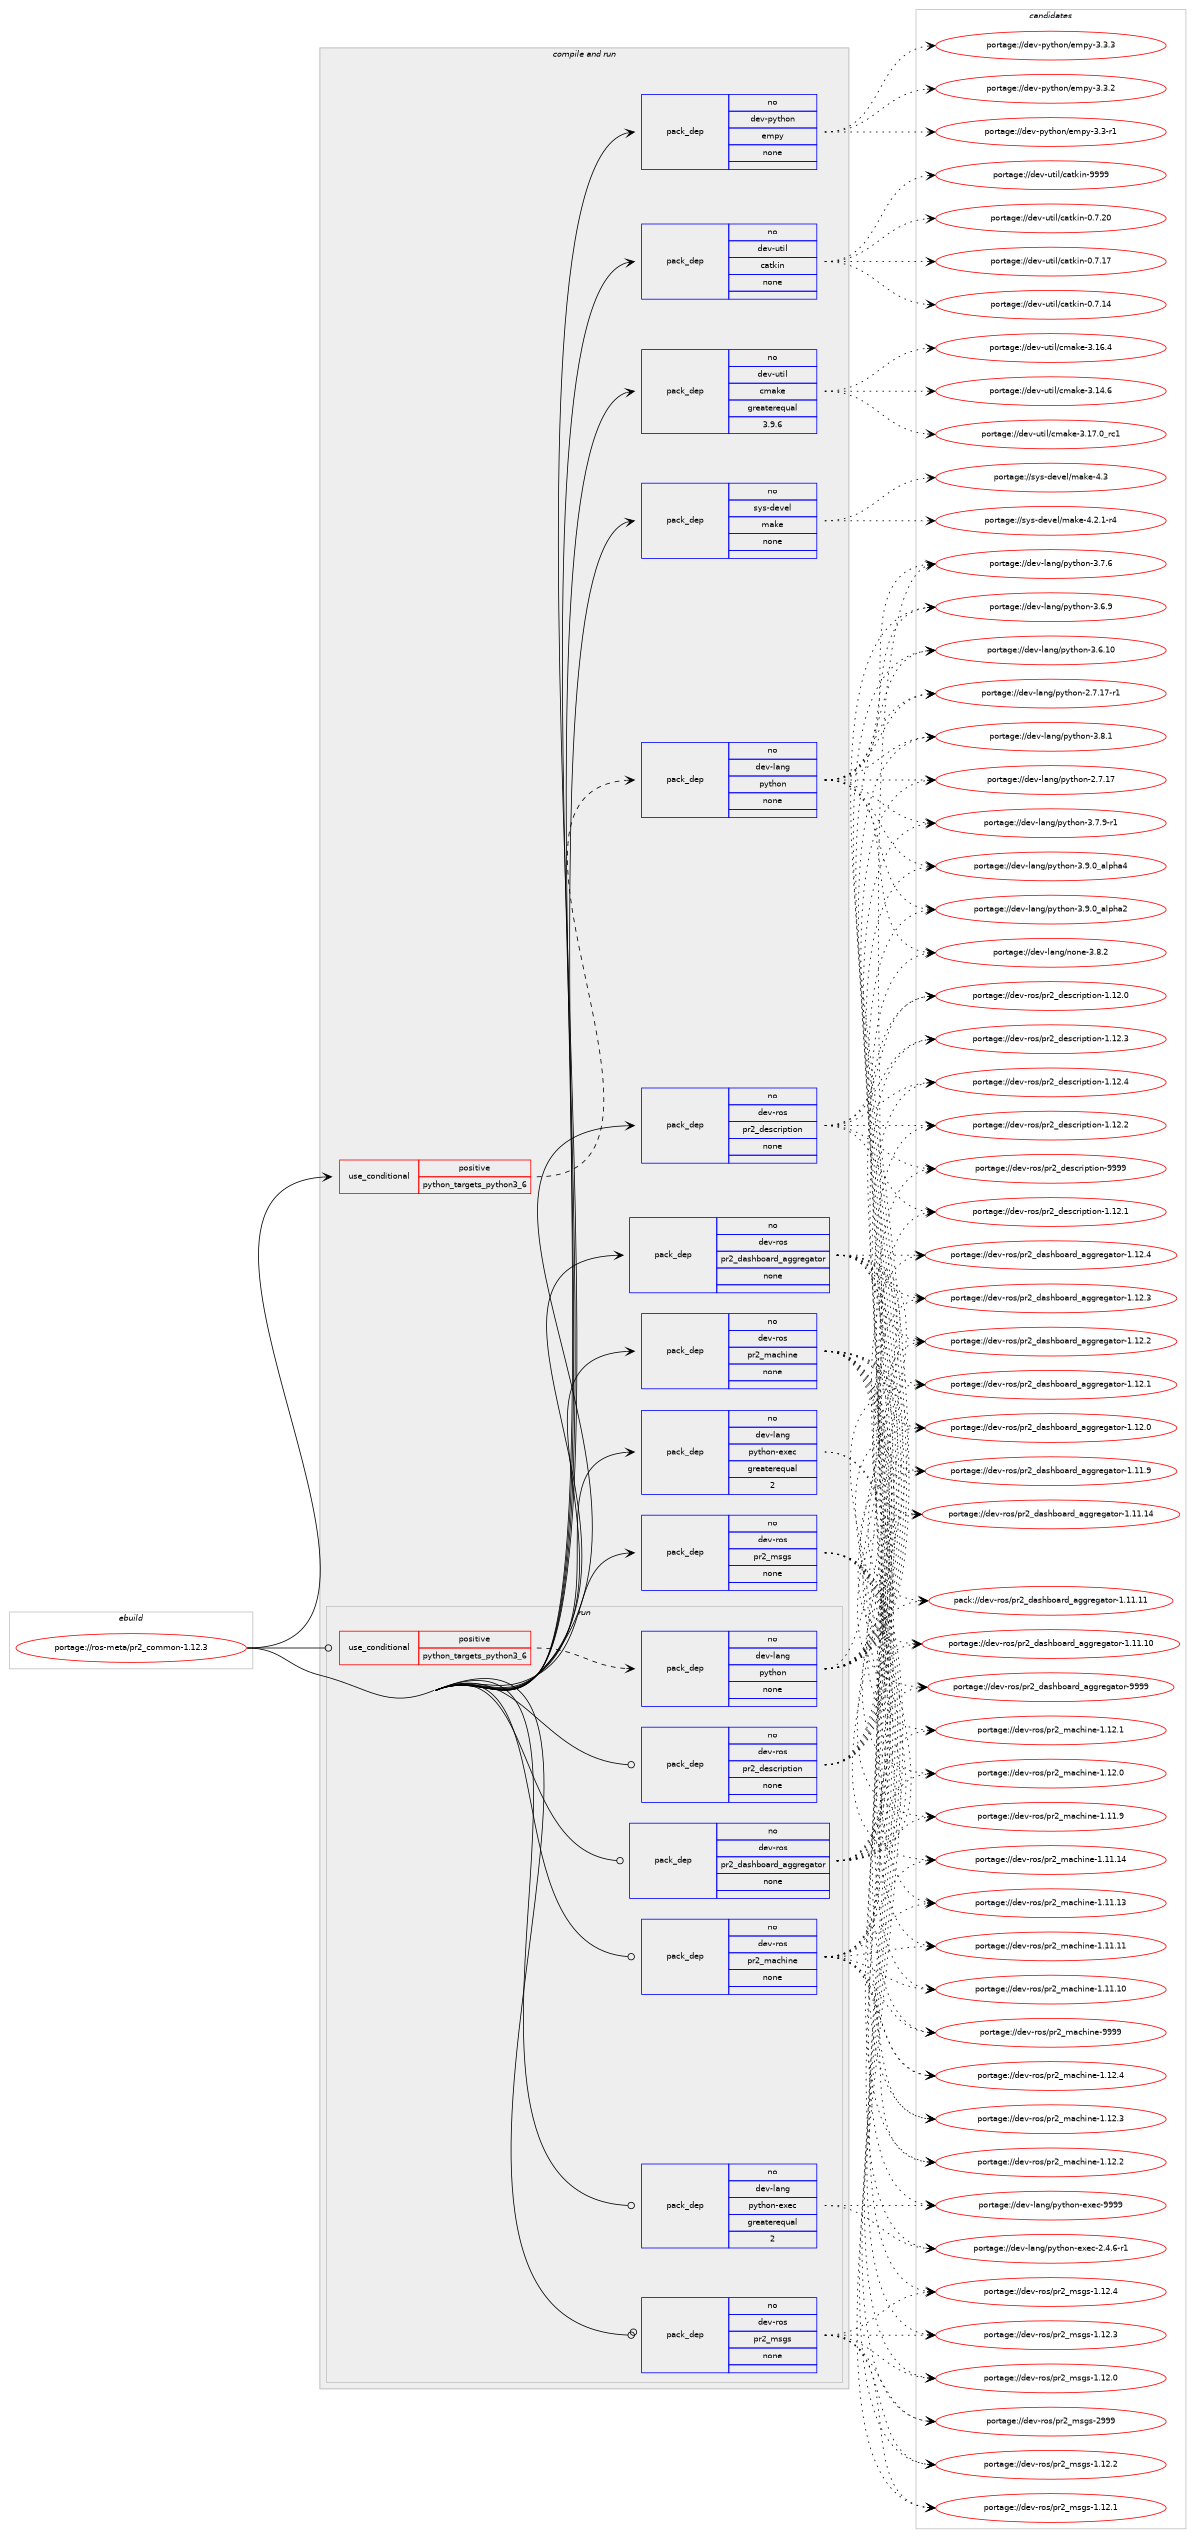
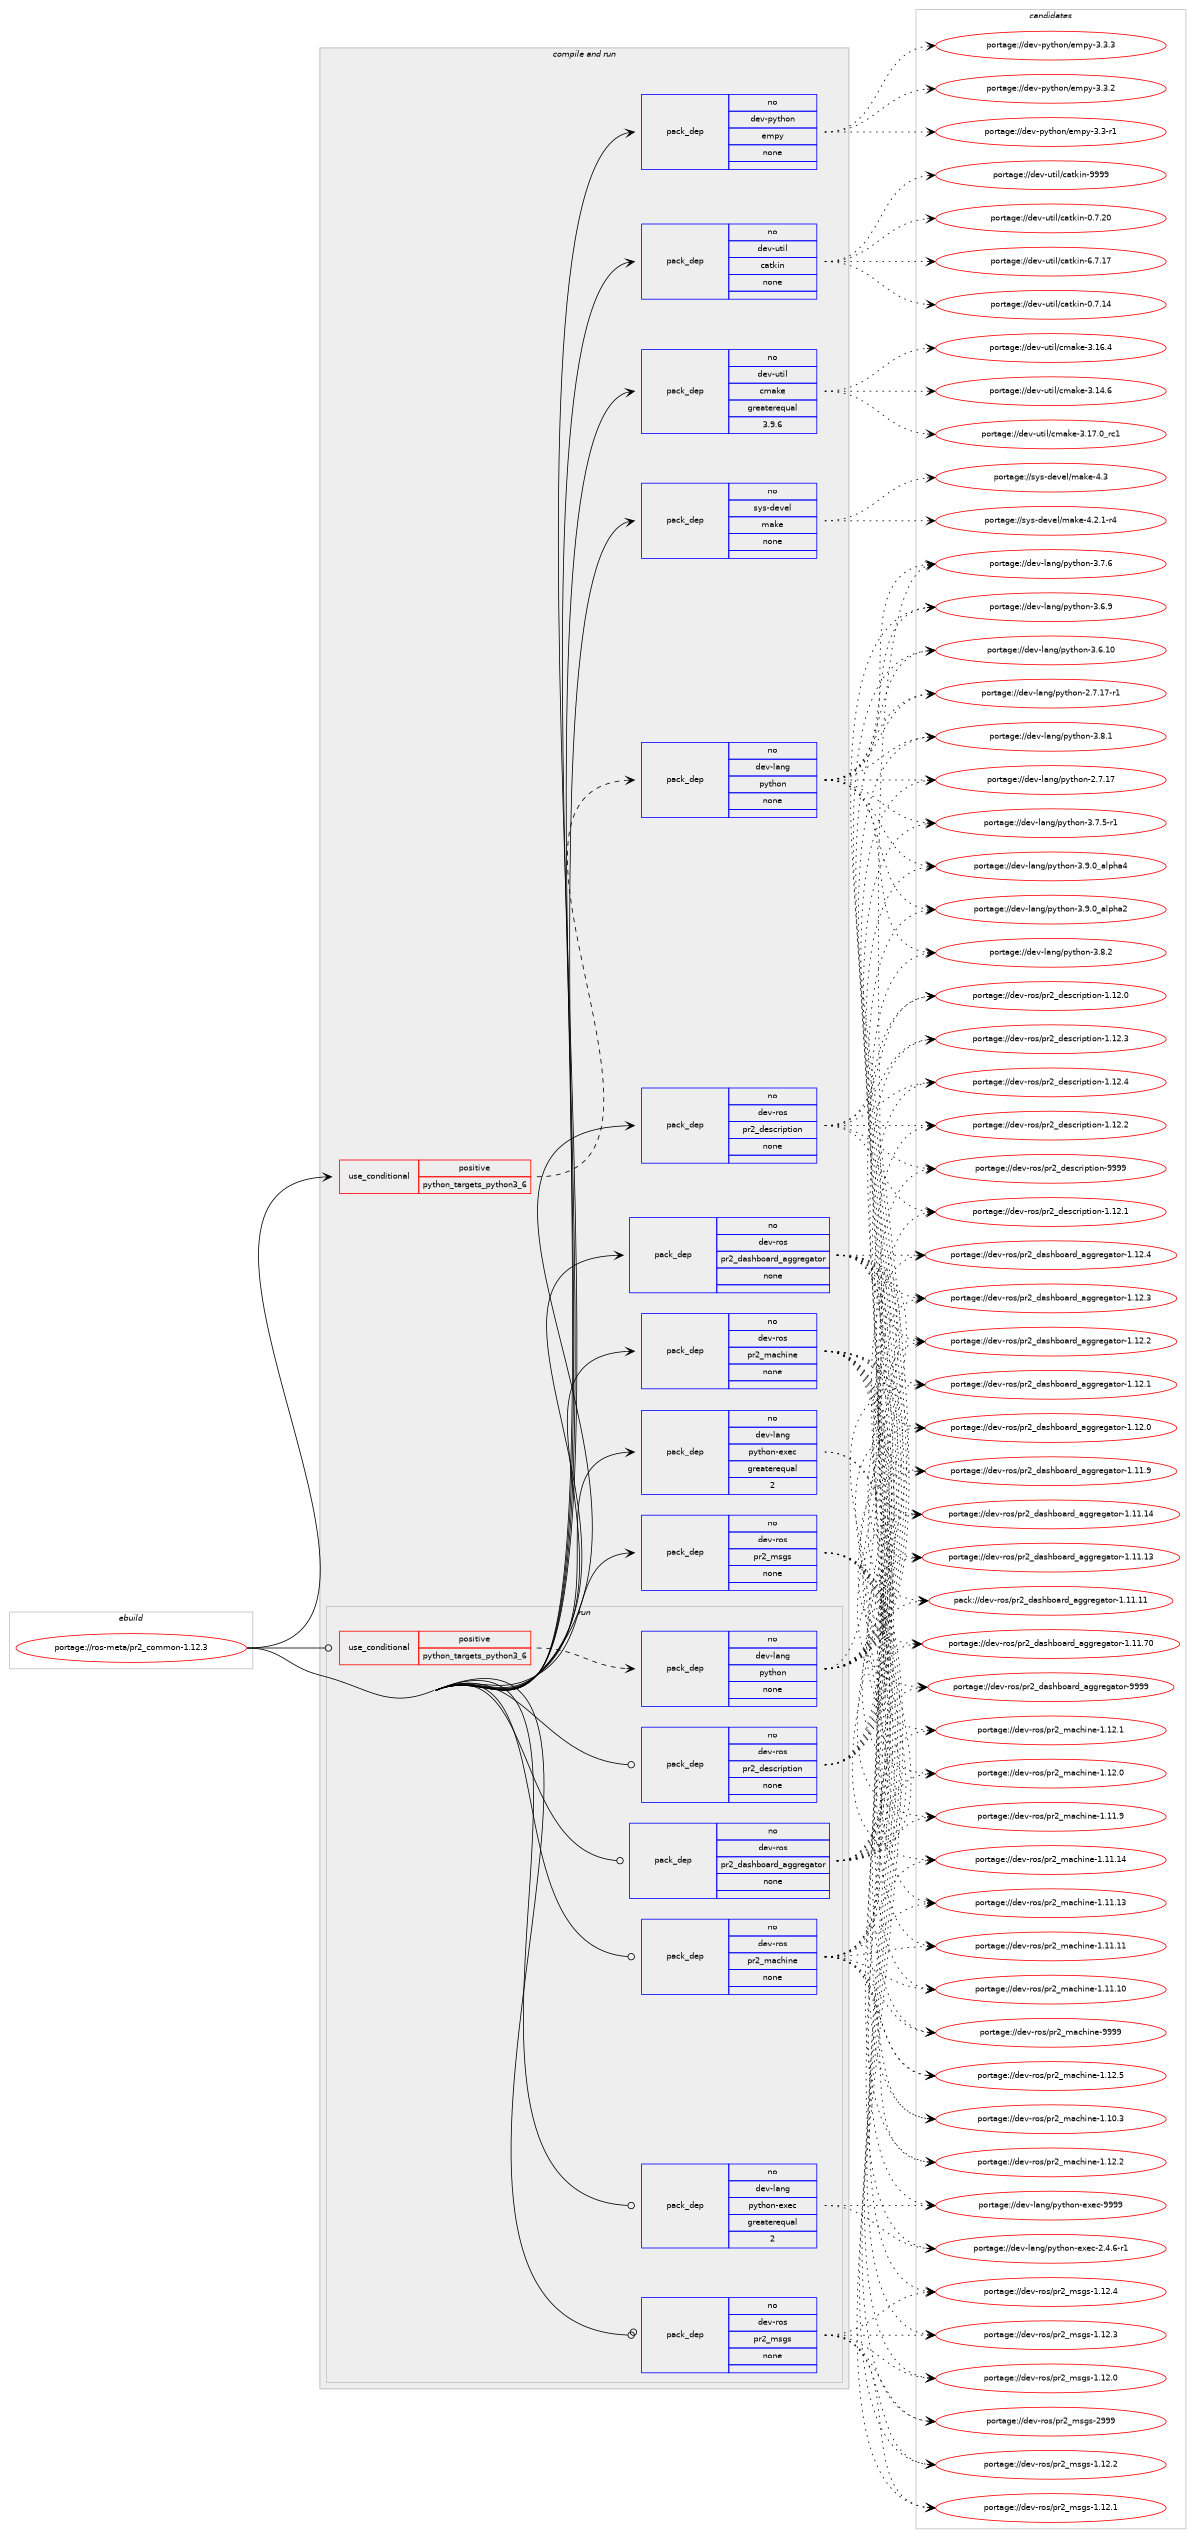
node "portage://dev-util/catkin-0.7.17": label "portage://dev-util/catkin-0.7.17" -> "portage://dev-util/catkin-6.7.17"
node "portage://dev-lang/python-3.7.9-r1": label "portage://dev-lang/python-3.7.9-r1" -> "portage://dev-lang/python-3.7.5-r1"
node "portage://dev-lang/none-3.8.2": label "portage://dev-lang/none-3.8.2" -> "portage://dev-lang/python-3.8.2"
node "portage://dev-ros/pr2_dashboard_aggregator-1.11.13": added
node "portage://dev-ros/pr2_dashboard_aggregator-1.11.10": label "portage://dev-ros/pr2_dashboard_aggregator-1.11.10" -> "portage://dev-ros/pr2_dashboard_aggregator-1.11.70"
node "portage://dev-ros/pr2_machine-1.12.4": label "portage://dev-ros/pr2_machine-1.12.4" -> "portage://dev-ros/pr2_machine-1.12.5"
node "portage://dev-ros/pr2_machine-1.12.3": label "portage://dev-ros/pr2_machine-1.12.3" -> "portage://dev-ros/pr2_machine-1.10.3"
